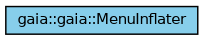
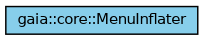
node "gaia::gaia::MenuInflater": label "gaia::gaia::MenuInflater" -> "gaia::core::MenuInflater"
